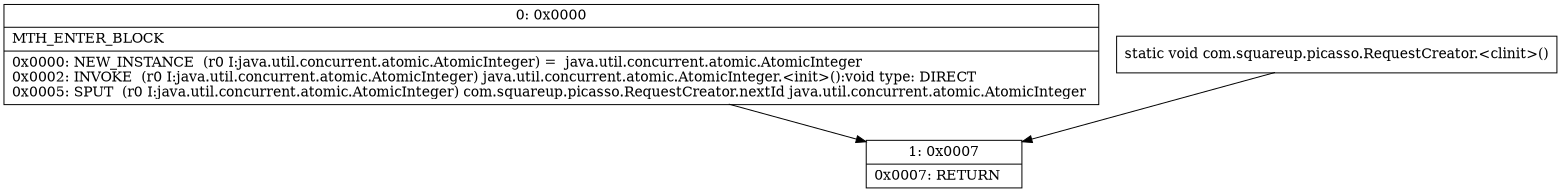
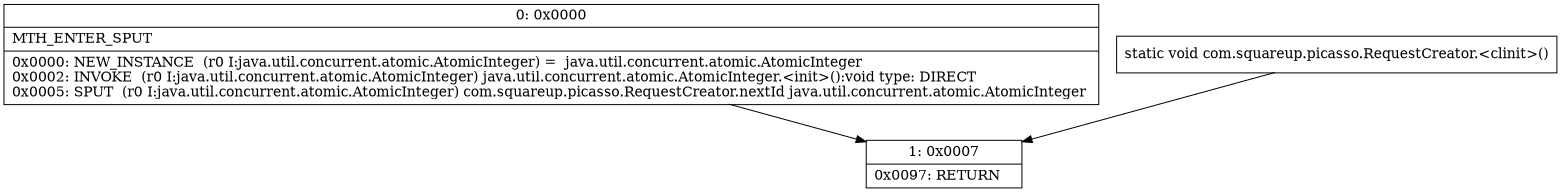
node "0: 0x0000": text "MTH_ENTER_BLOCK" -> "MTH_ENTER_SPUT"
node "1: 0x0007": text "0x0007: RETURN" -> "0x0097: RETURN"
